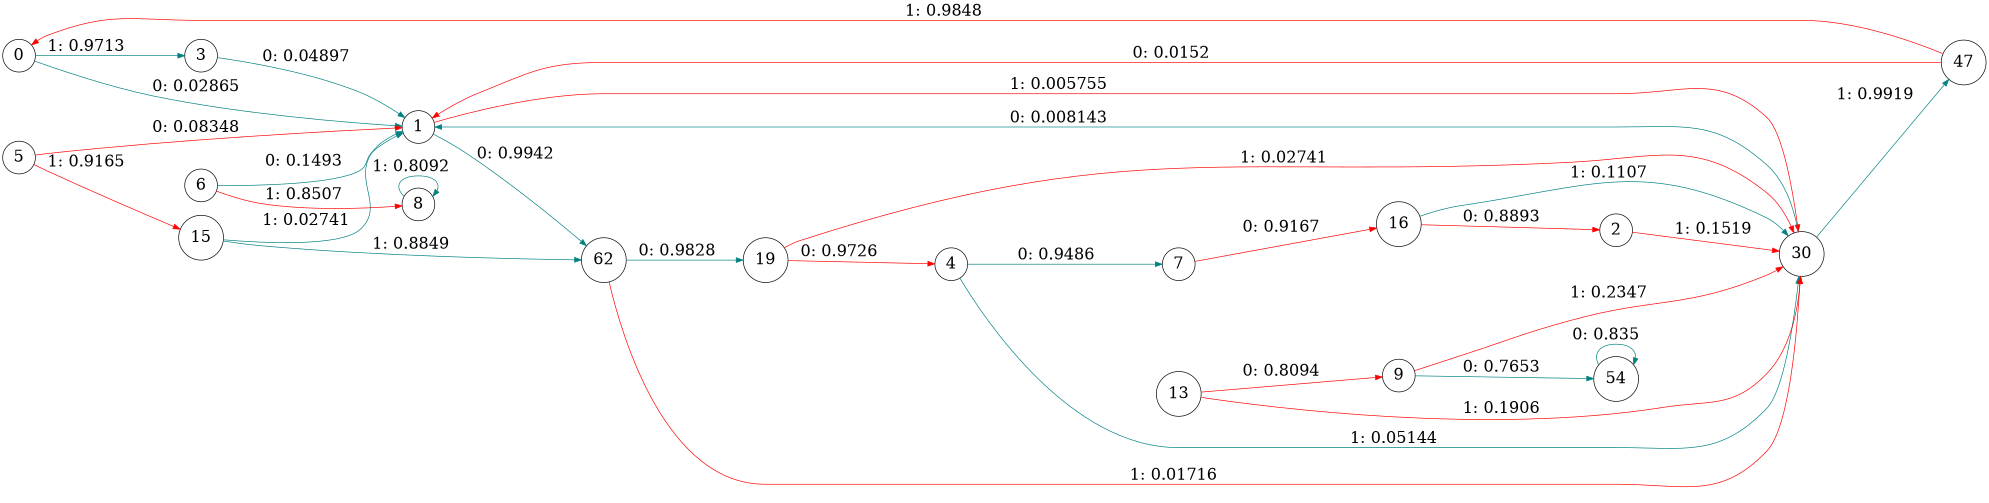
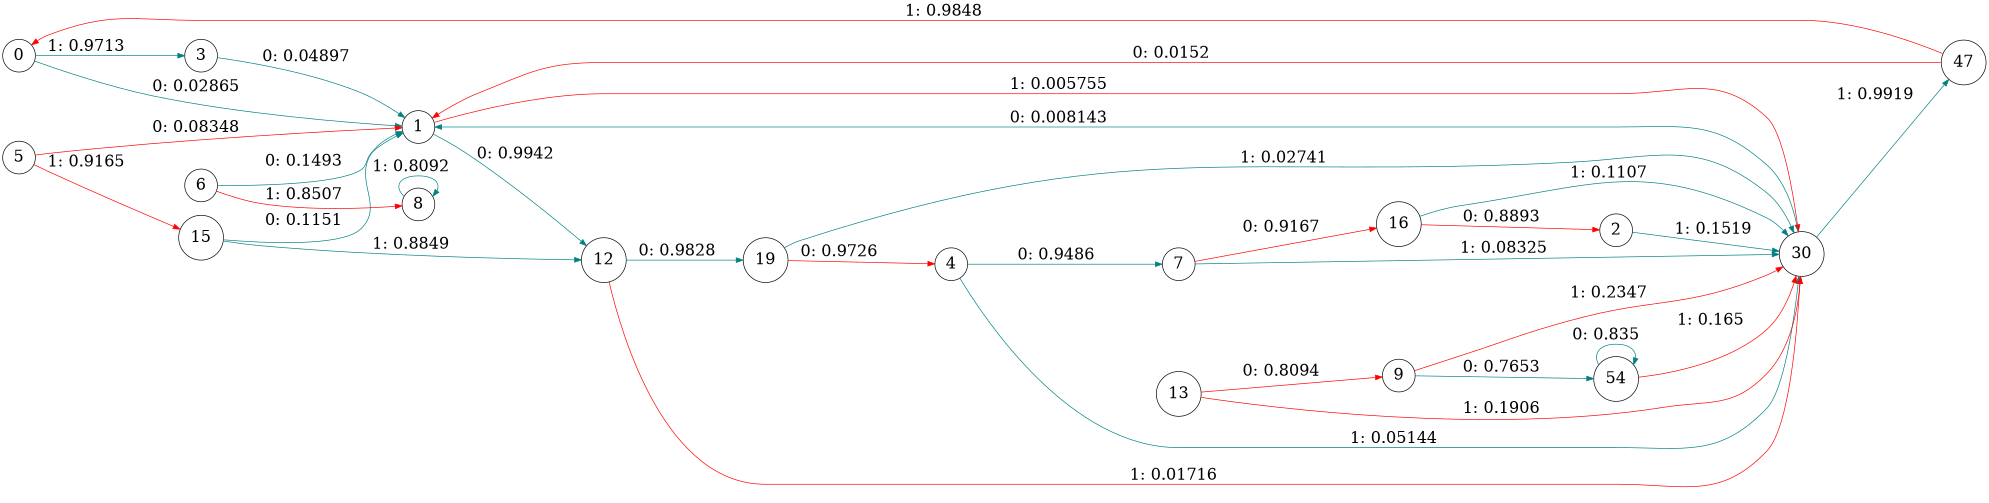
edge "19" -> "30": color red -> teal
edge "15" -> "1": label "1: 0.02741  " -> "0: 0.1151   "
edge "2" -> "30": color red -> teal
edge "7" -> "30": added, label "1: 0.08325"
node "62": label "62" -> "12"
edge "54" -> "30": added, label "1: 0.165"
